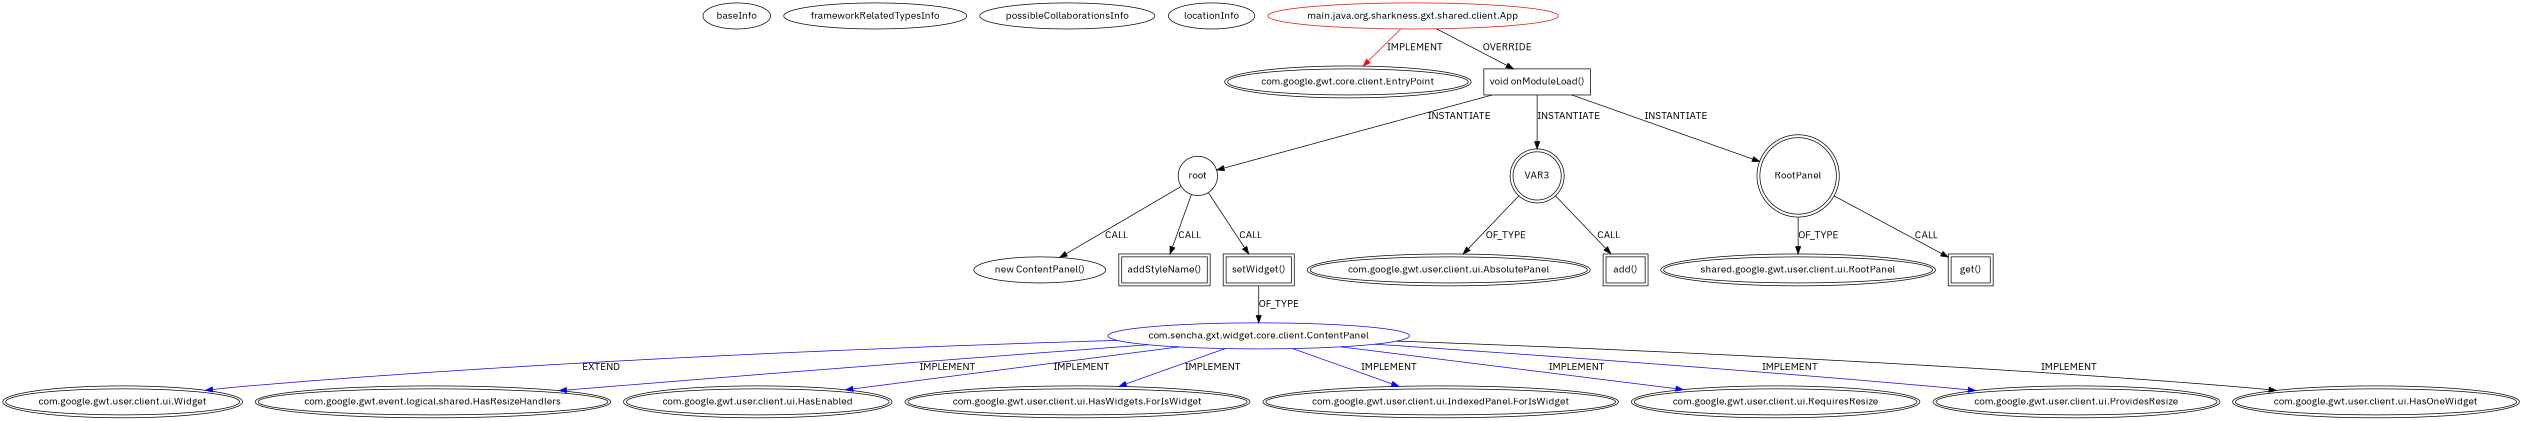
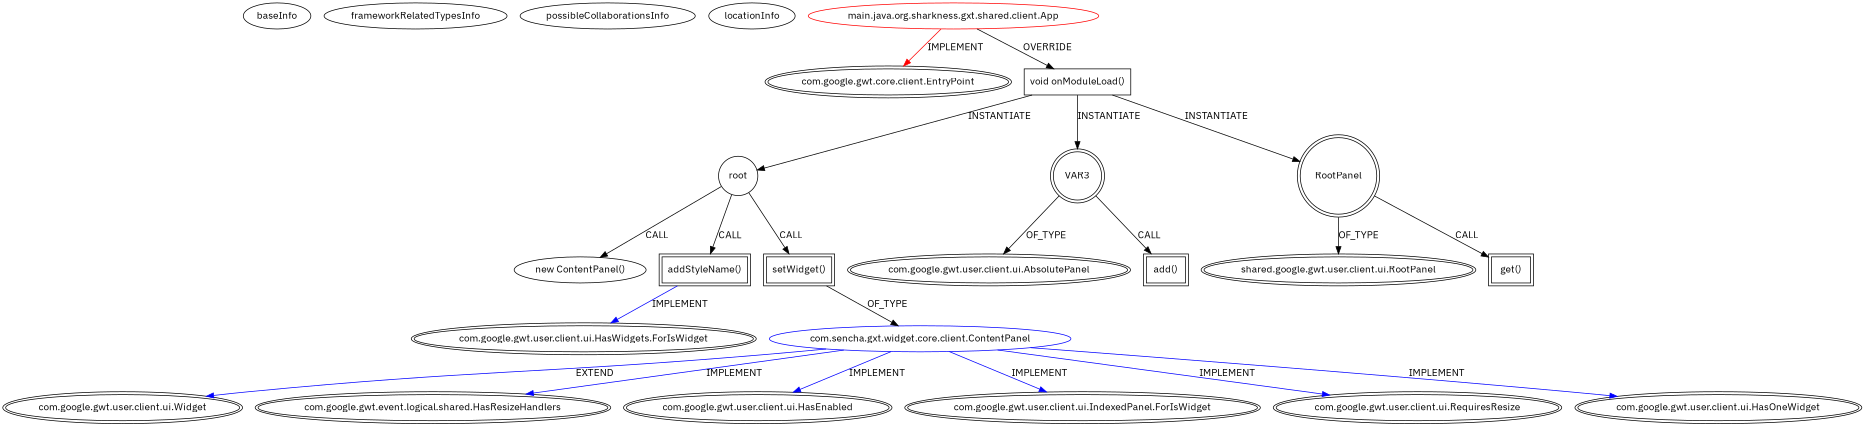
edge "com.sencha.gxt.widget.core.client.ContentPanel" -> "com.google.gwt.user.client.ui.HasOneWidget": color black -> blue
edge "com.sencha.gxt.widget.core.client.ContentPanel" -> "com.google.gwt.user.client.ui.HasWidgets.ForIsWidget": now "addStyleName()" -> "com.google.gwt.user.client.ui.HasWidgets.ForIsWidget"
node "com.google.gwt.user.client.ui.ProvidesResize": removed
